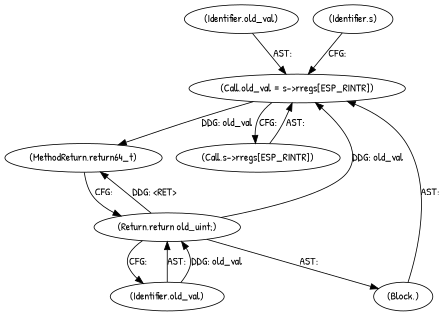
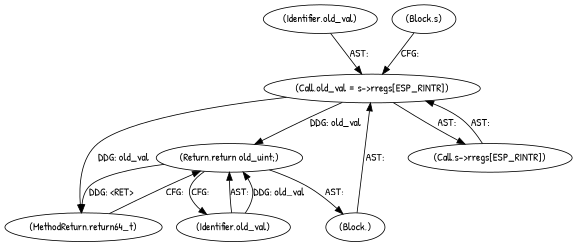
node "(Identifier,s)": label "(Identifier,s)" -> "(Block,s)"
edge "(Call,old_val = s->rregs[ESP_RINTR])" -> "(Call,s->rregs[ESP_RINTR])": label "CFG: " -> "AST: "
edge "(Return,return old_uint;)" -> "(Call,old_val = s->rregs[ESP_RINTR])": reversed
